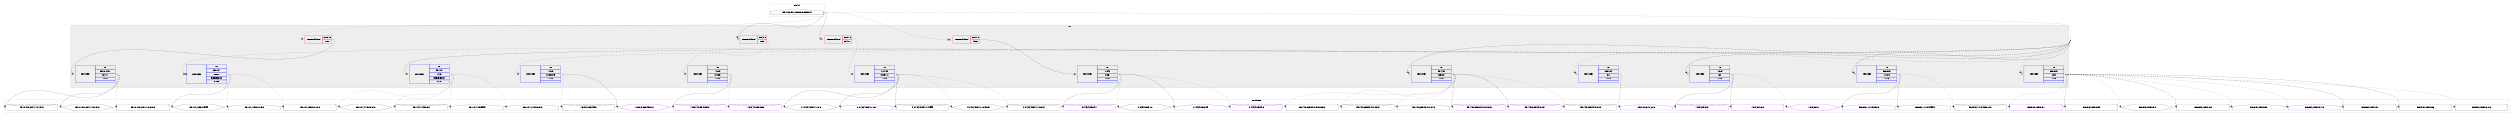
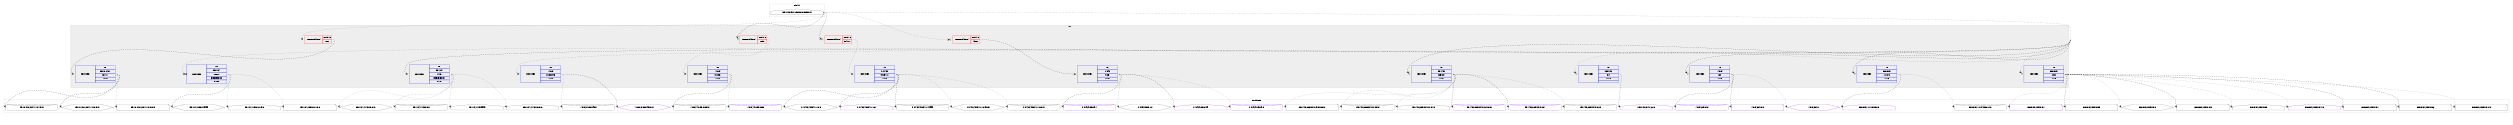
node "virtual/libudev-215-r1": color purple -> gray40
node "curl-fs/fuse-2.9.7": label "curl-fs/fuse-2.9.7" -> "sys-fs/fuse-2.9.7"
node "app-arch/xz-utils-9999": removed
